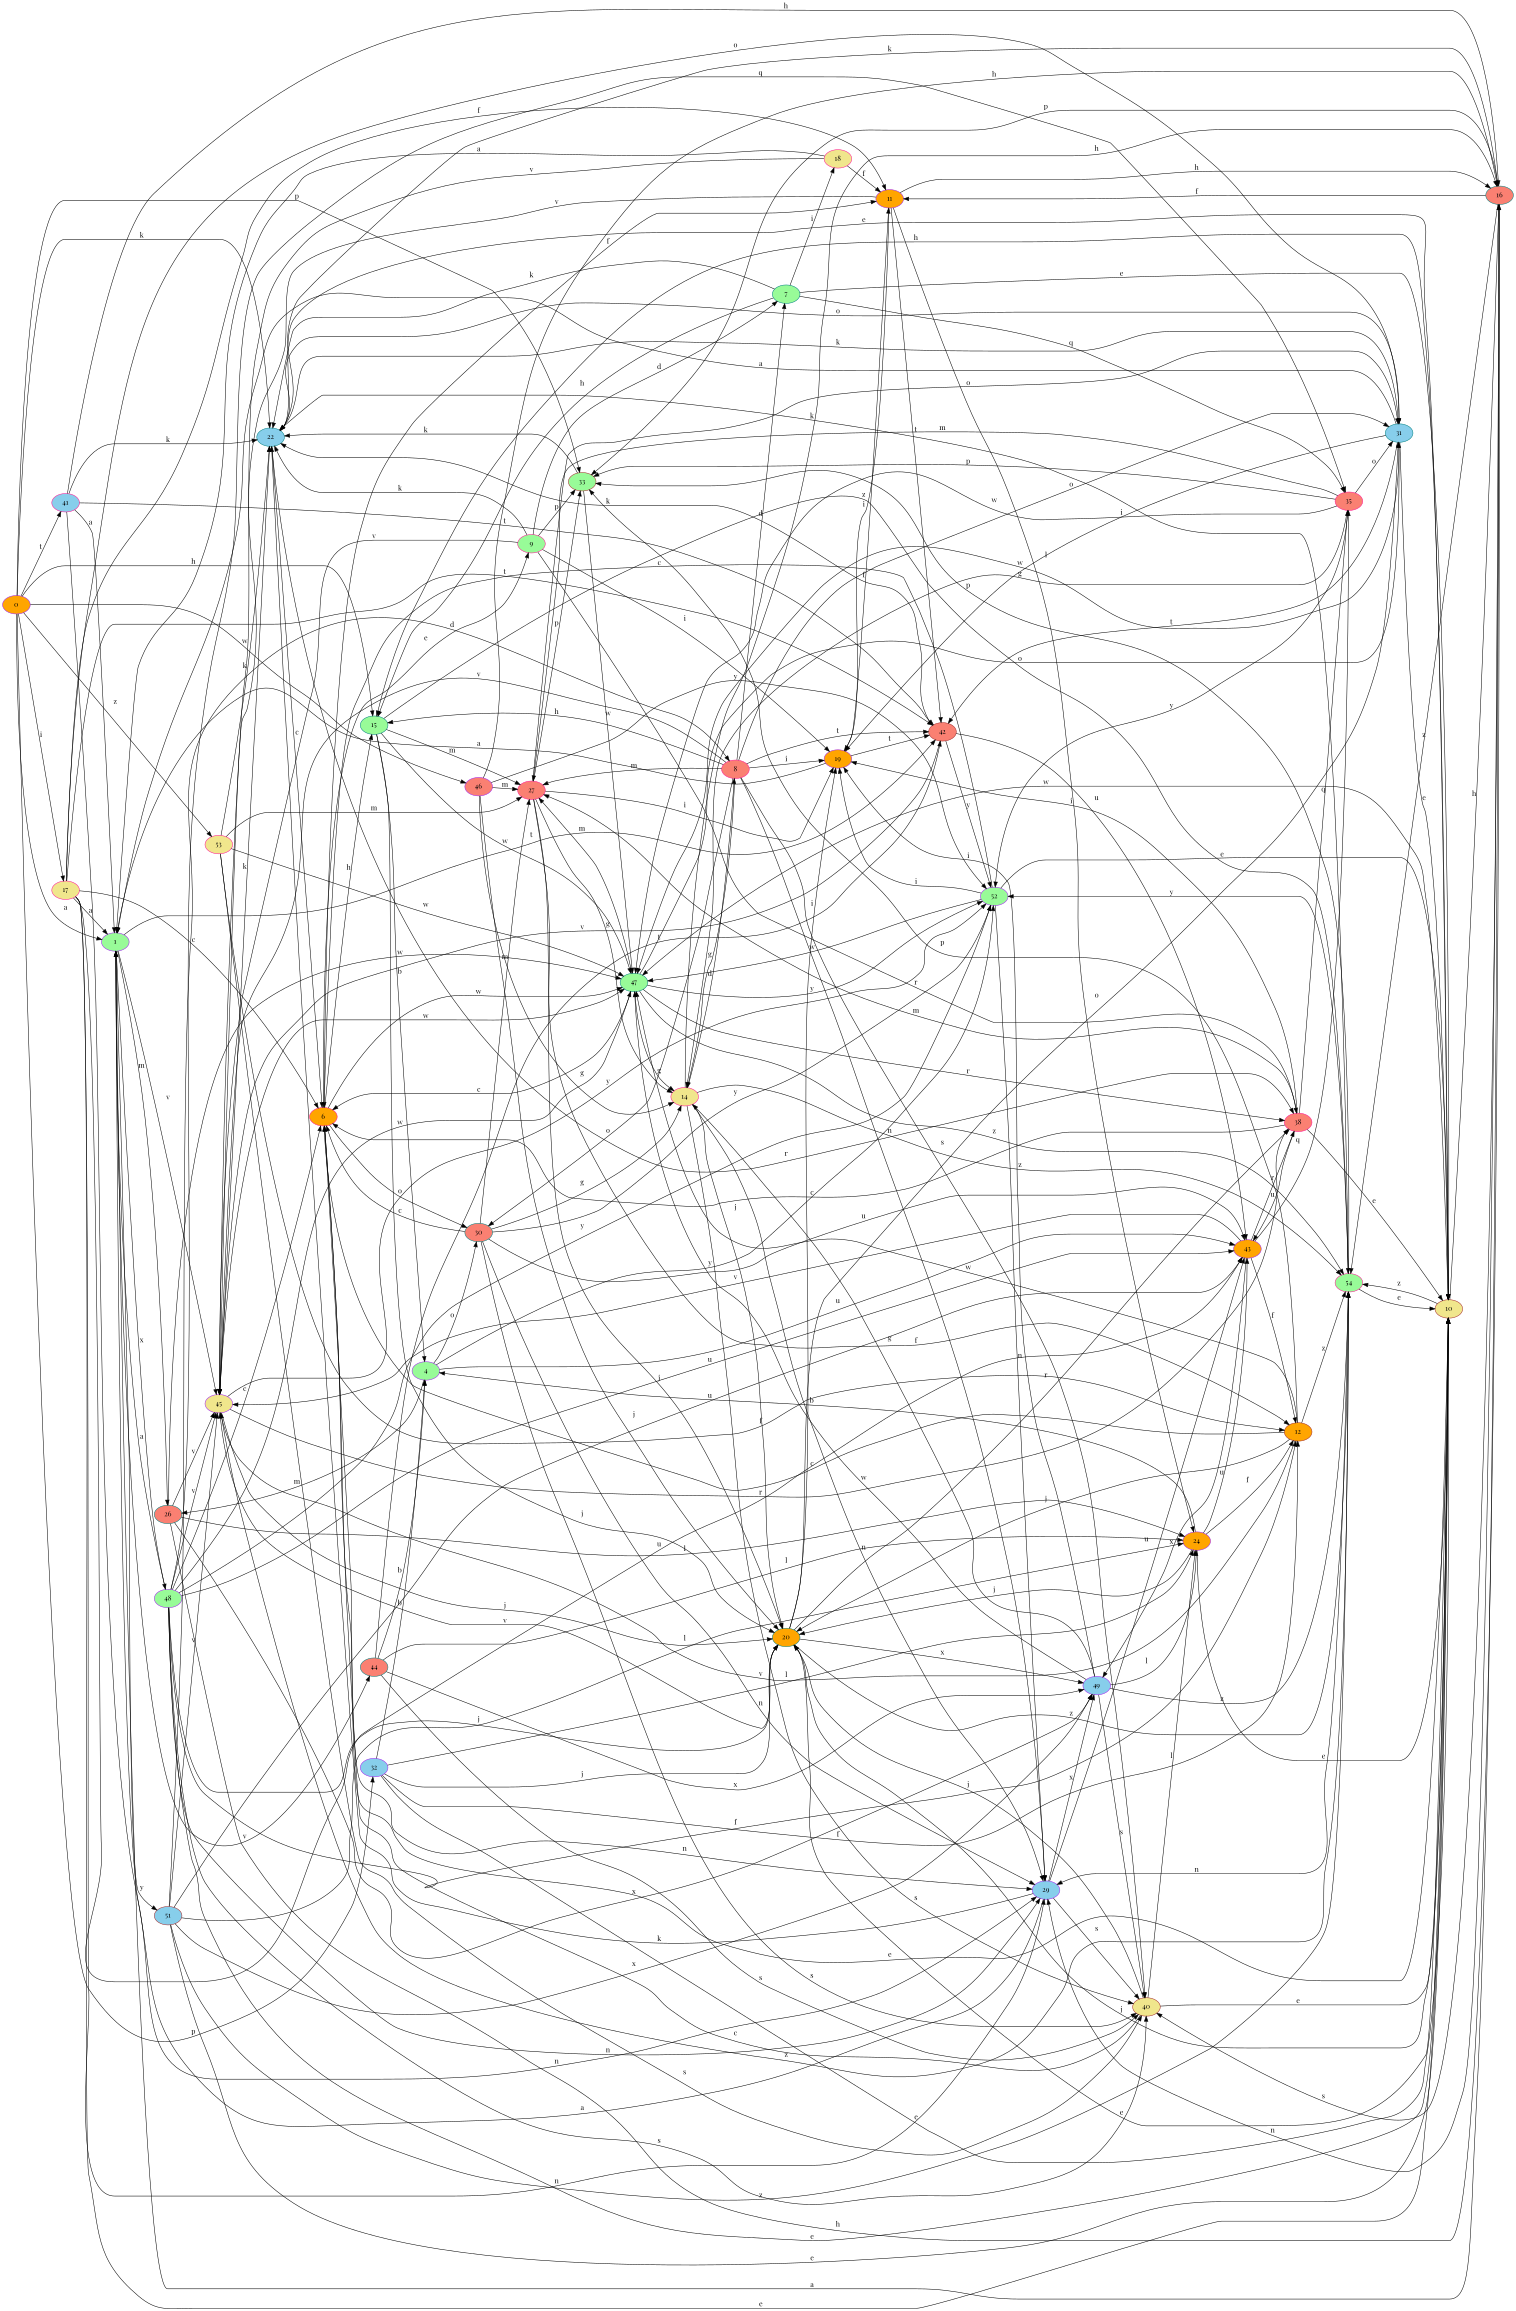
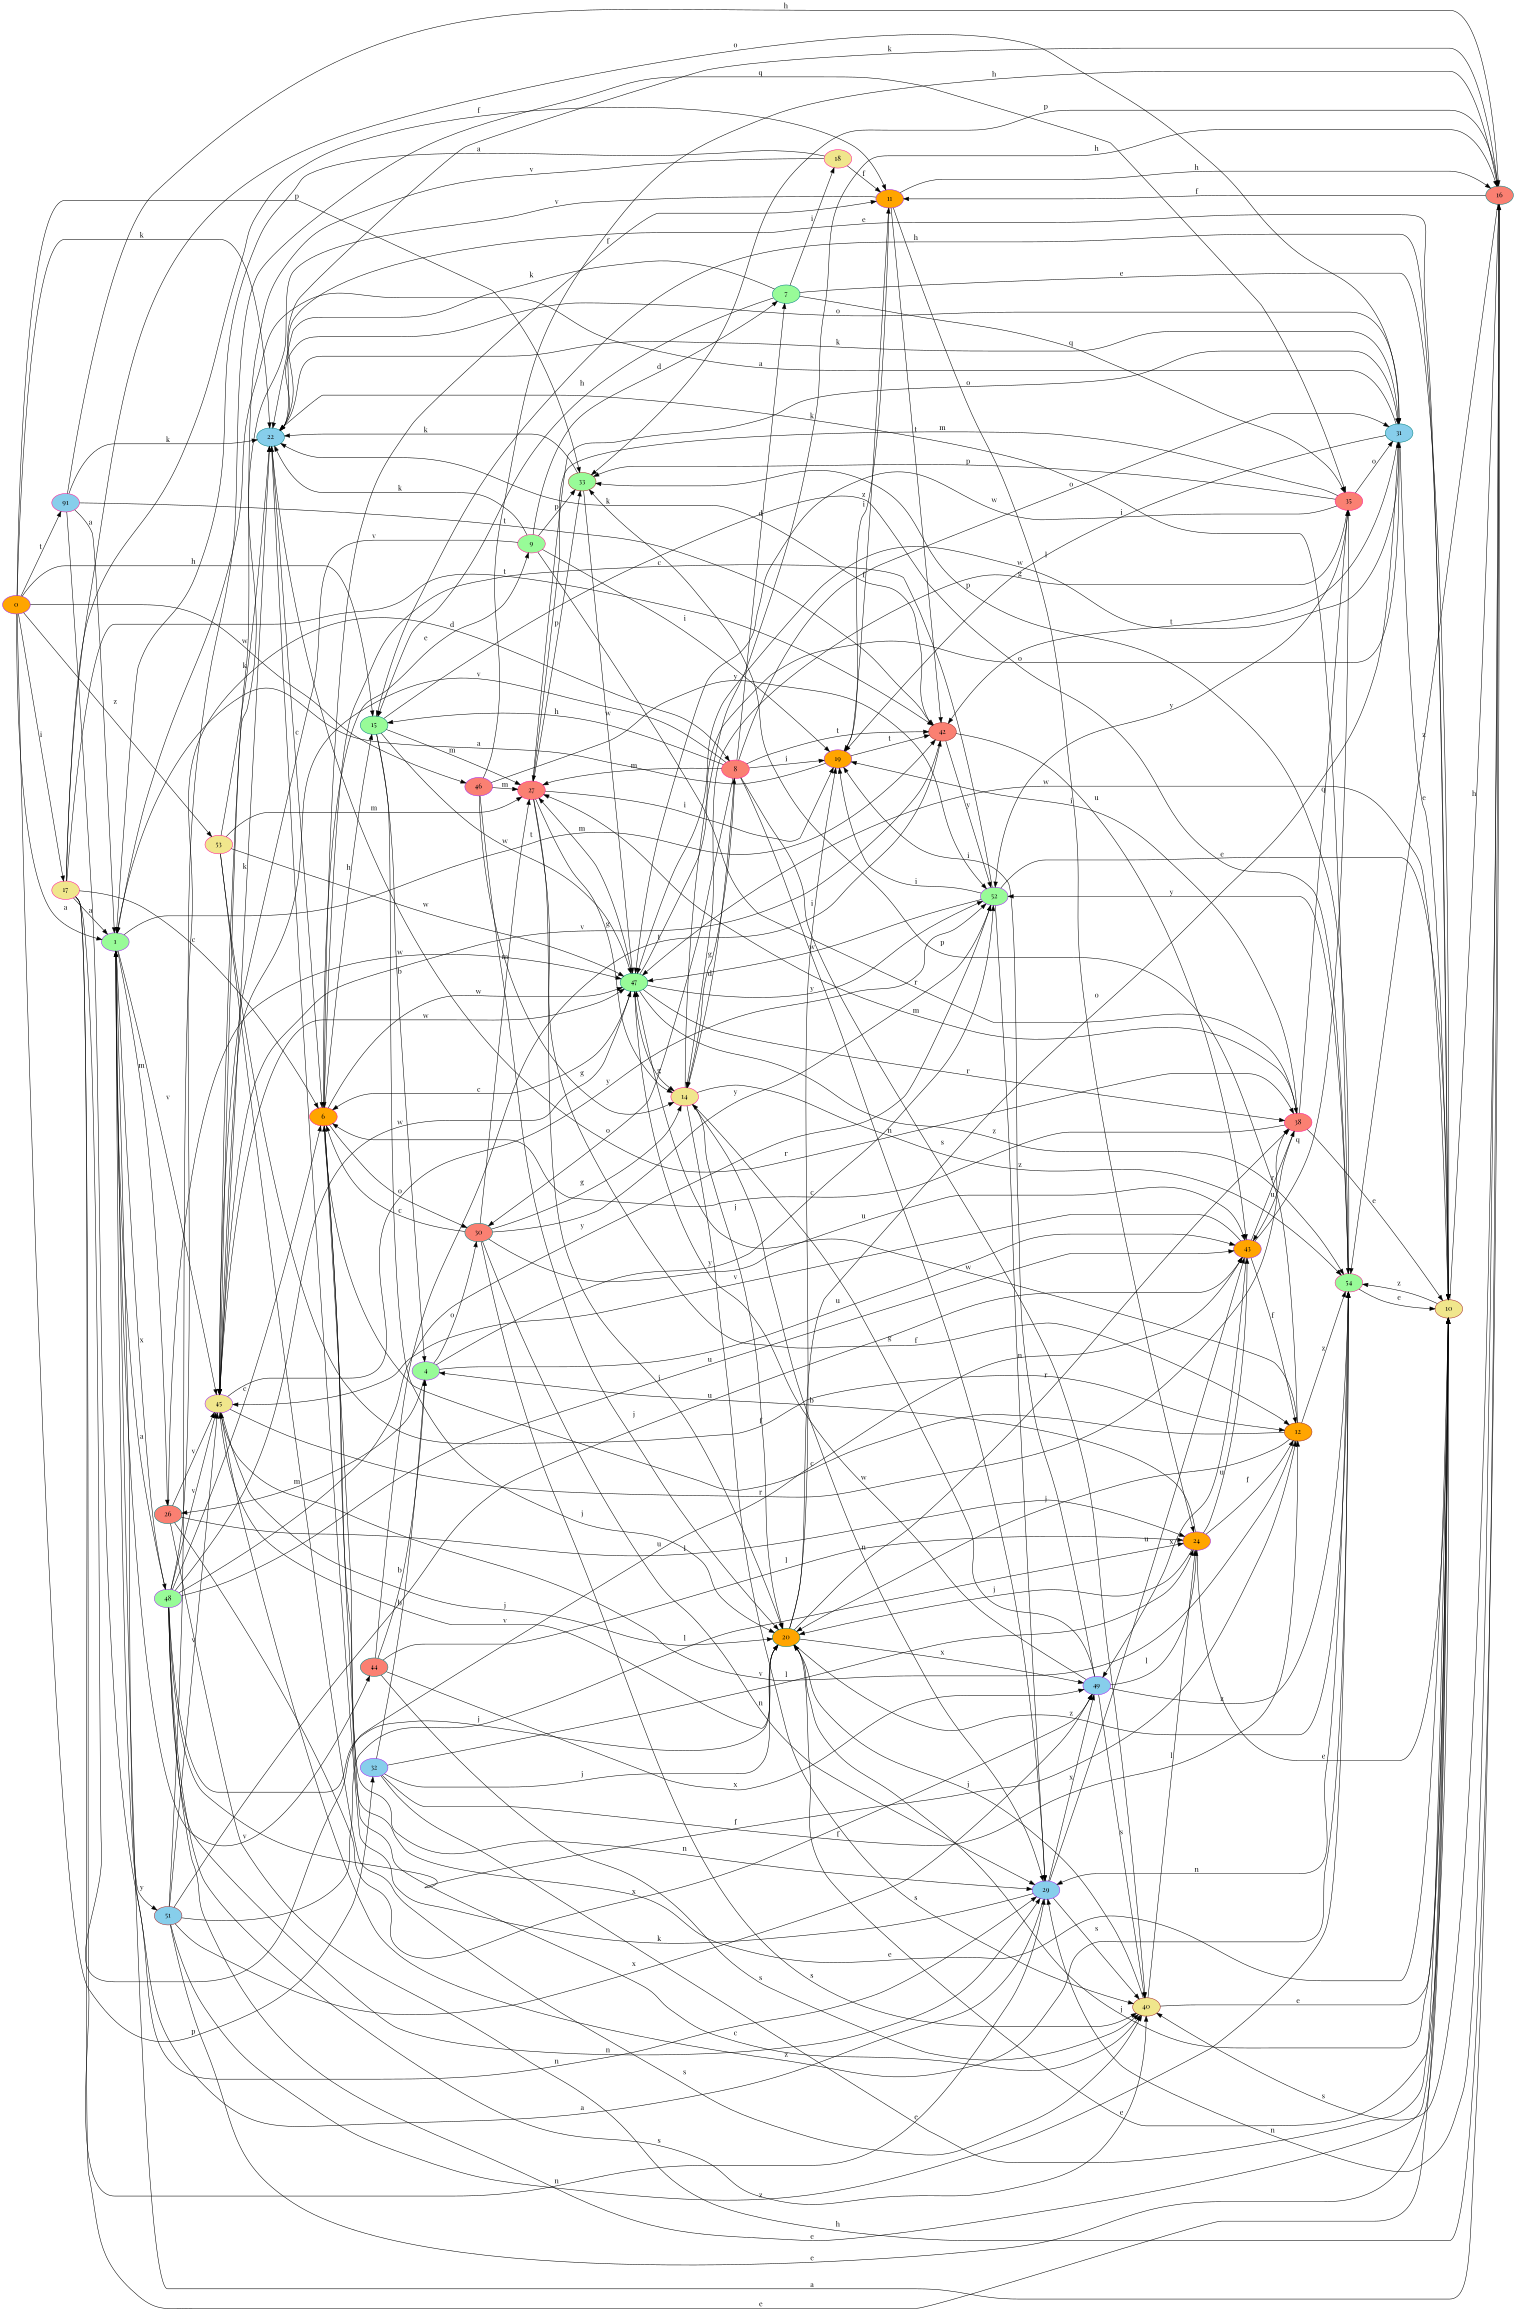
node "41": label "41" -> "91"
edge "40" -> "6": reversed
